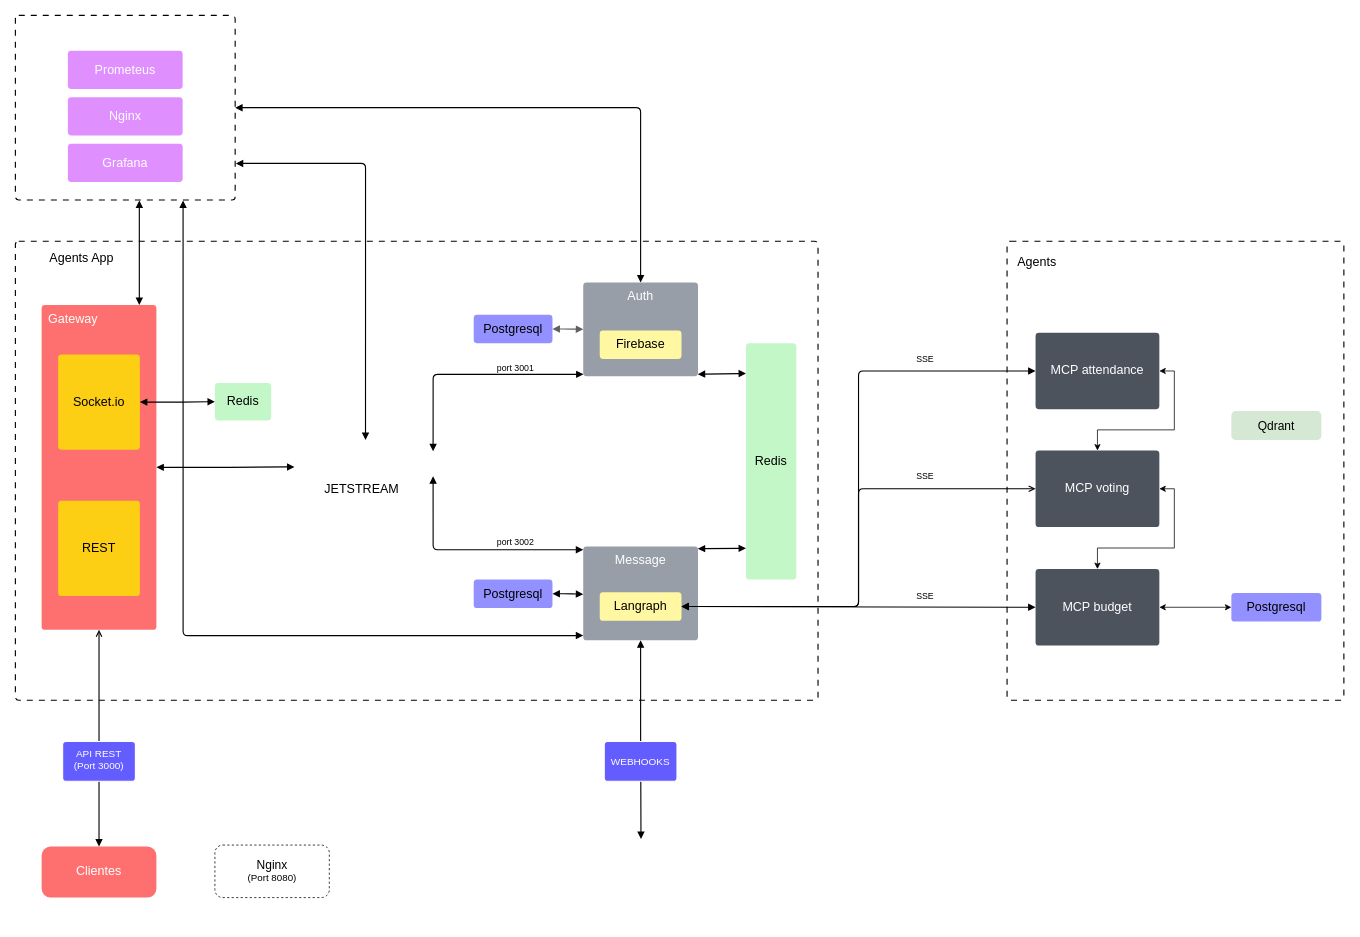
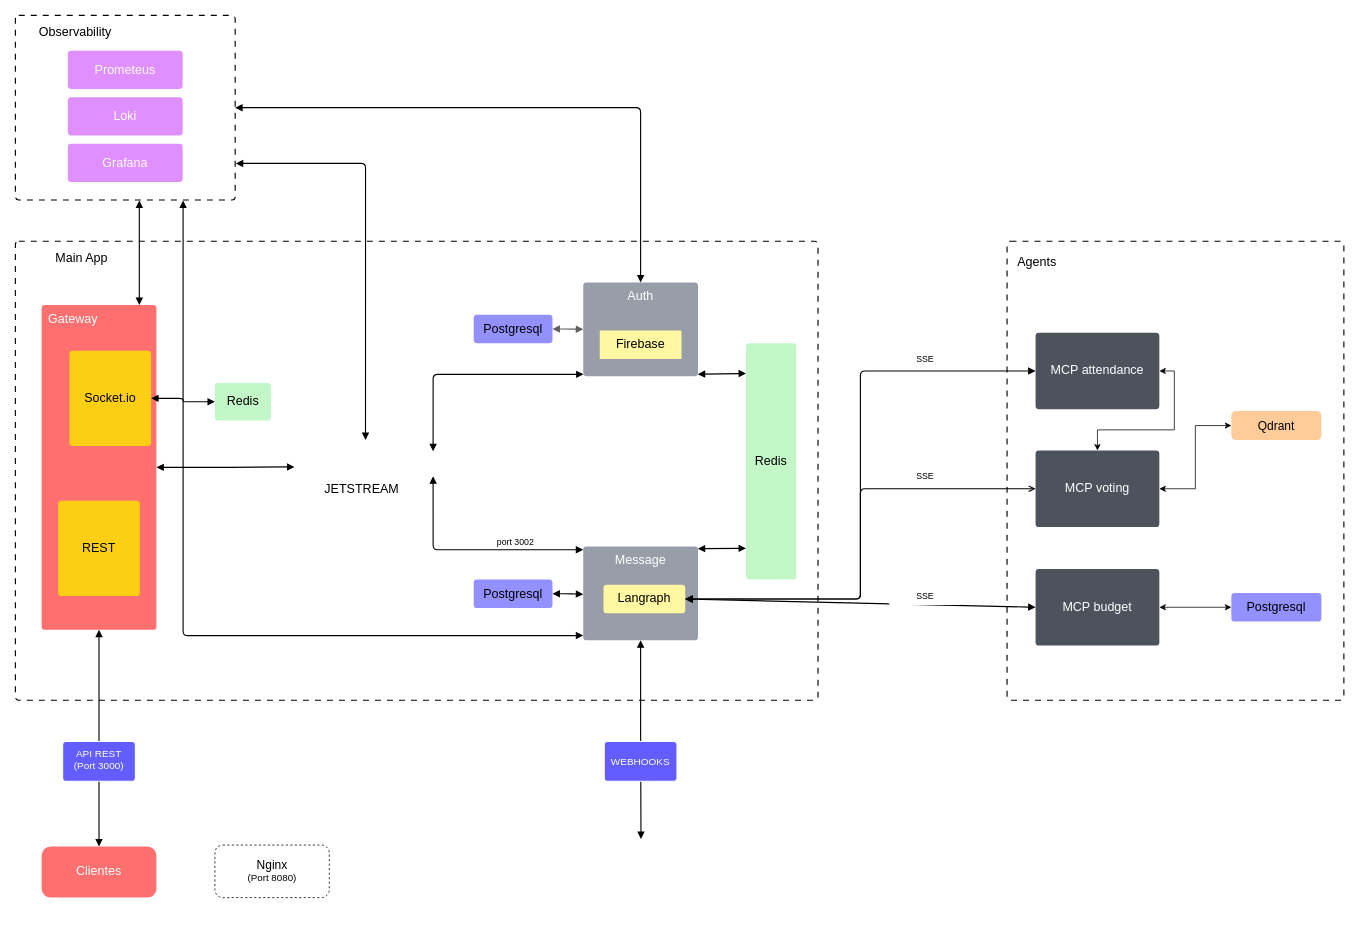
node "Observability": added
node "Nginx": label "Nginx" -> "Loki"
node "Agents App": label "Agents App" -> "Main App"
node "Firebase": shape rounded rectangle -> rectangle
node "port 3001": removed
node "Socket.io": moved (99, 402) -> (110, 398)
node "Qdrant": fillcolor #d5e8d4 -> #ffcc99
edge "MCP voting" -- "MCP budget": now "MCP voting" -- "Qdrant"
node "Langraph": moved (641, 606) -> (644, 599)
edge "Gateway" -- "Clientes": arrowhead open -> block
